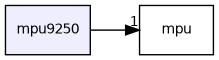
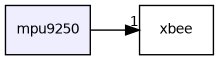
node "mpu": label "mpu" -> "xbee"
